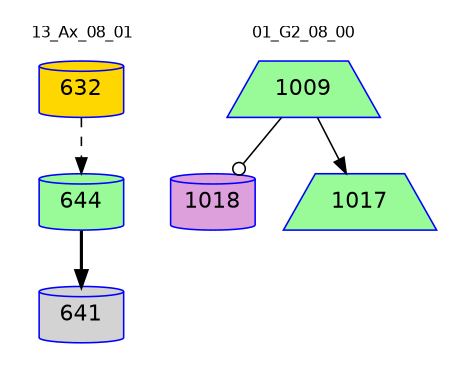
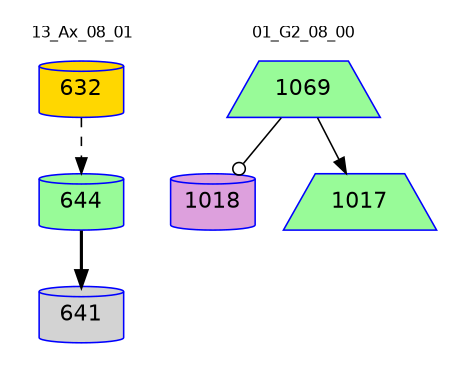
node "1009": label "1009" -> "1069"
